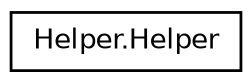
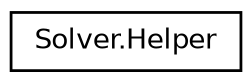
node "Helper.Helper": label "Helper.Helper" -> "Solver.Helper"
